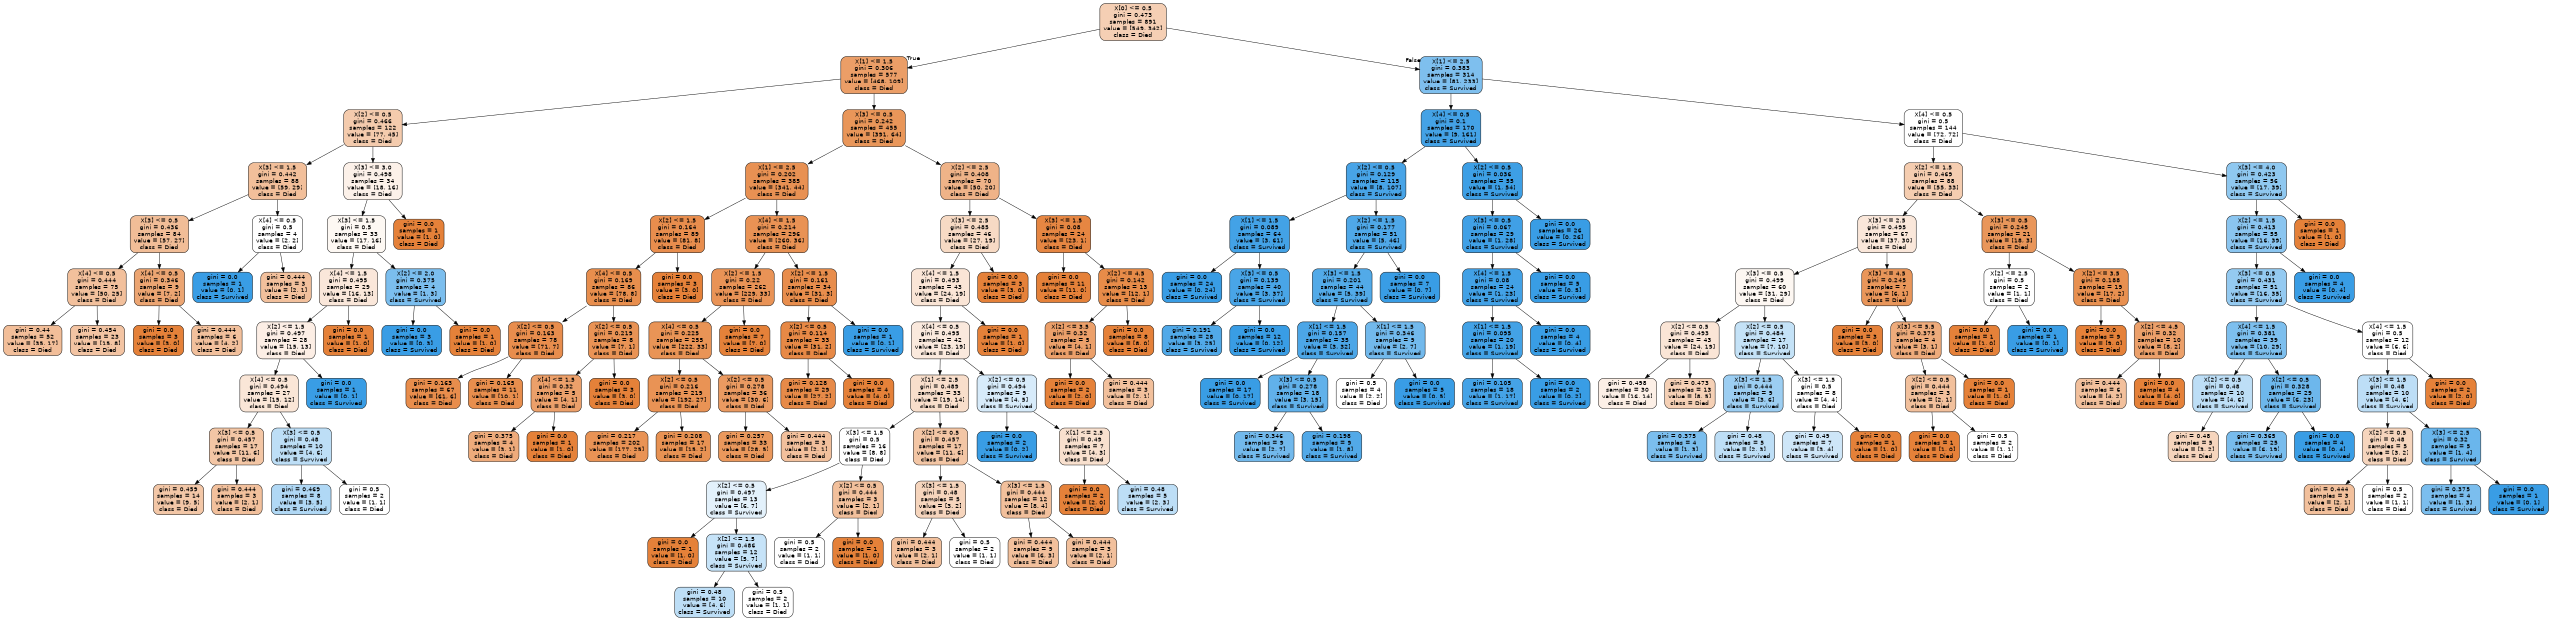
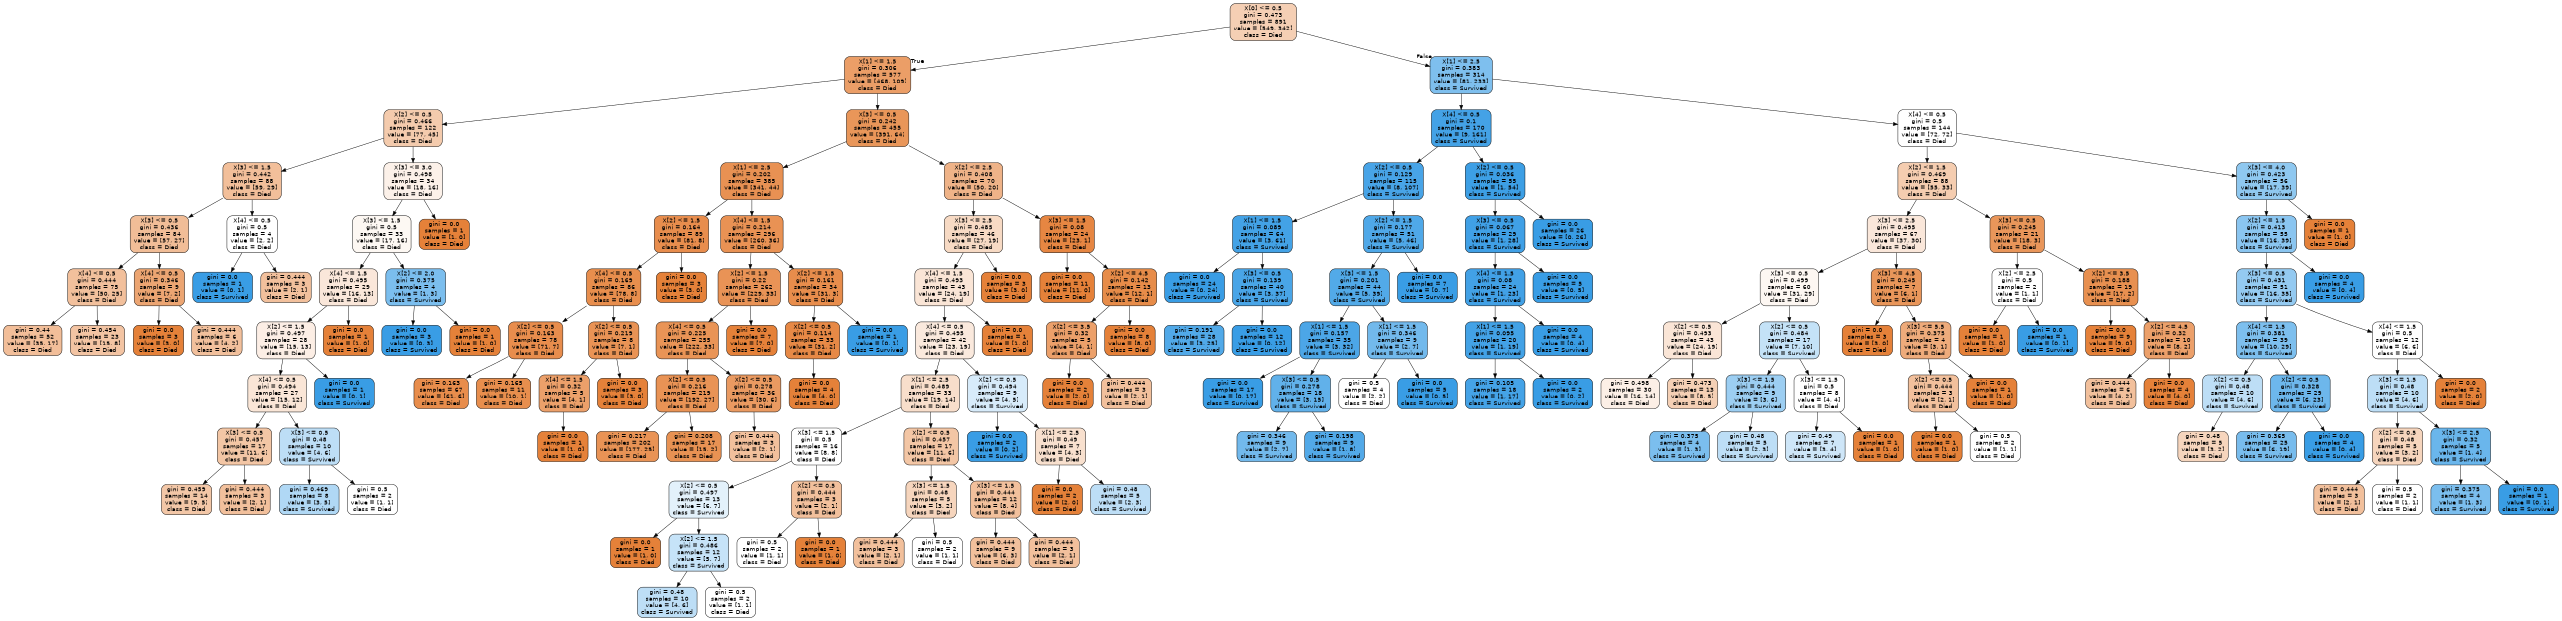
node "gini = 0.128 samples = 29 value = [27, 2] class = Died": removed
node "gini = 0.375 samples = 4 value = [3, 1] class = Died": removed
node "gini = 0.257 samples = 33 value = [28, 5] class = Died": removed
